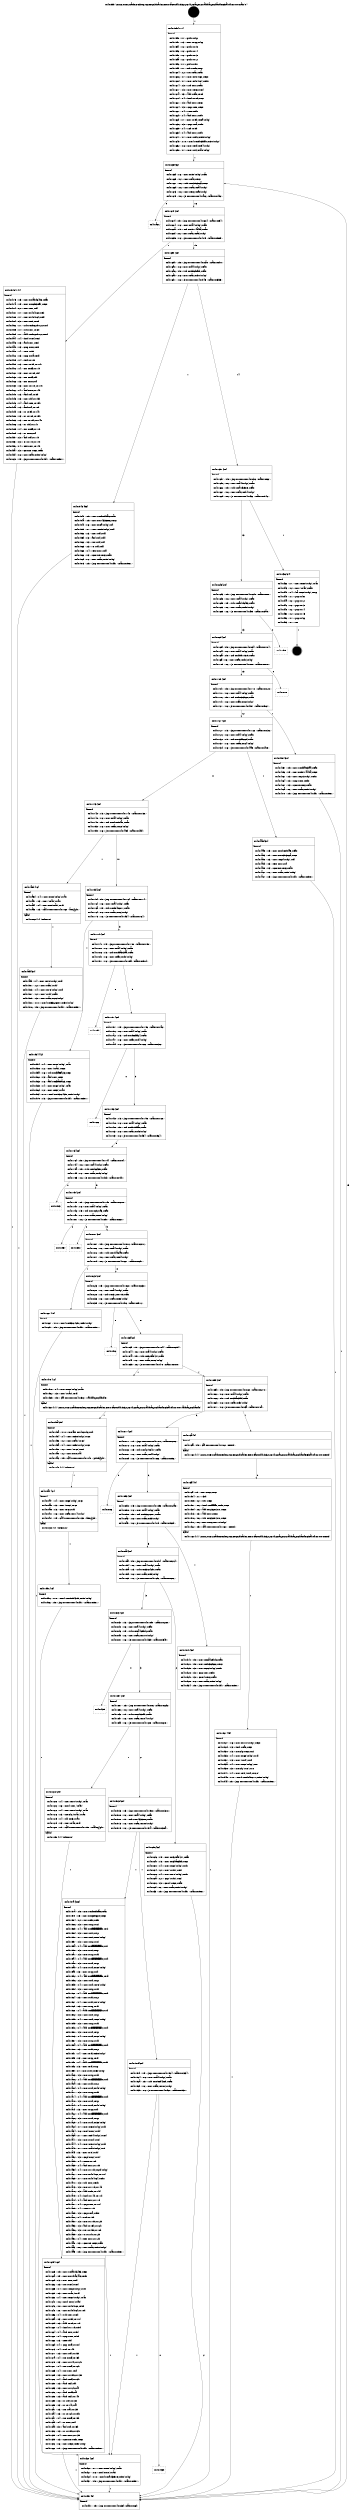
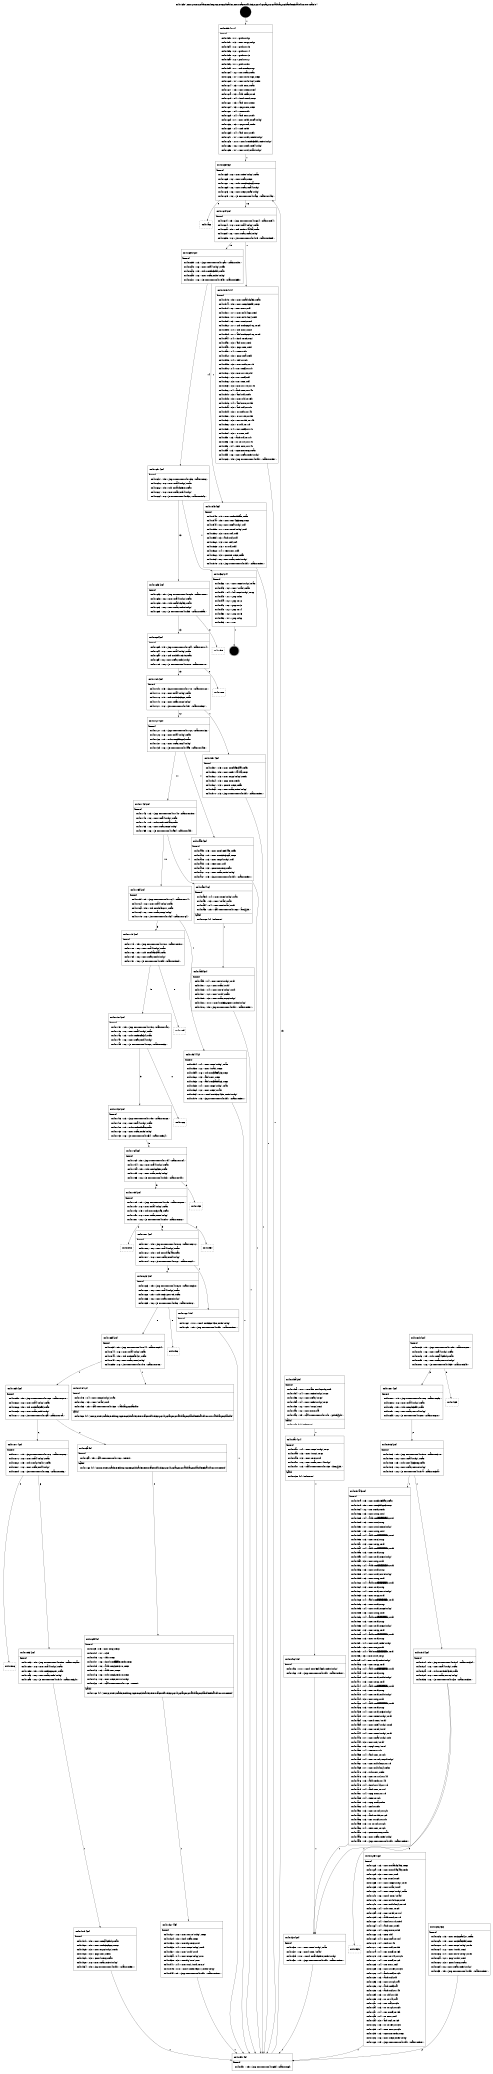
edge "0x401d7e [12]" -> "0x401d8a [29]": removed, label "1"
node "0x4018af [28]": removed
node "0x401c08 [29]": removed
